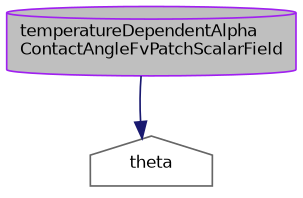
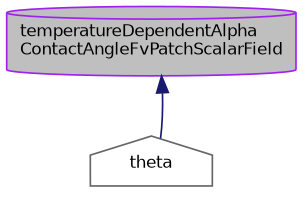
edge "temperatureDependentAlpha ContactAngleFvPatchScalarField" -> "theta": reversed
